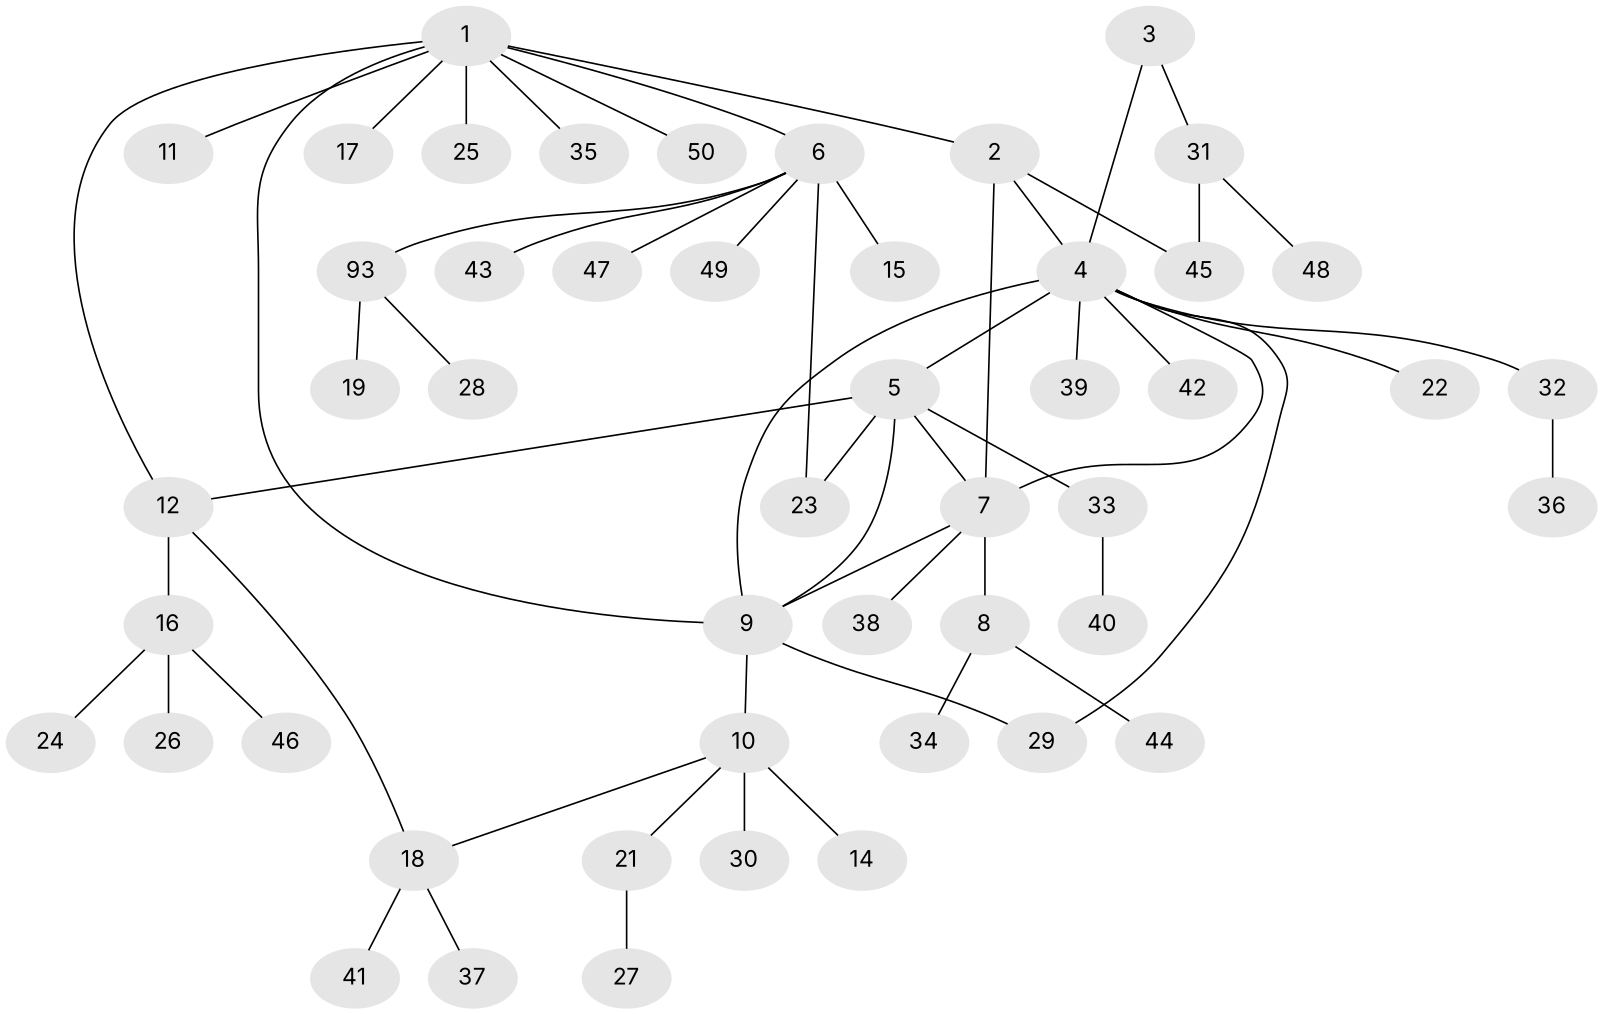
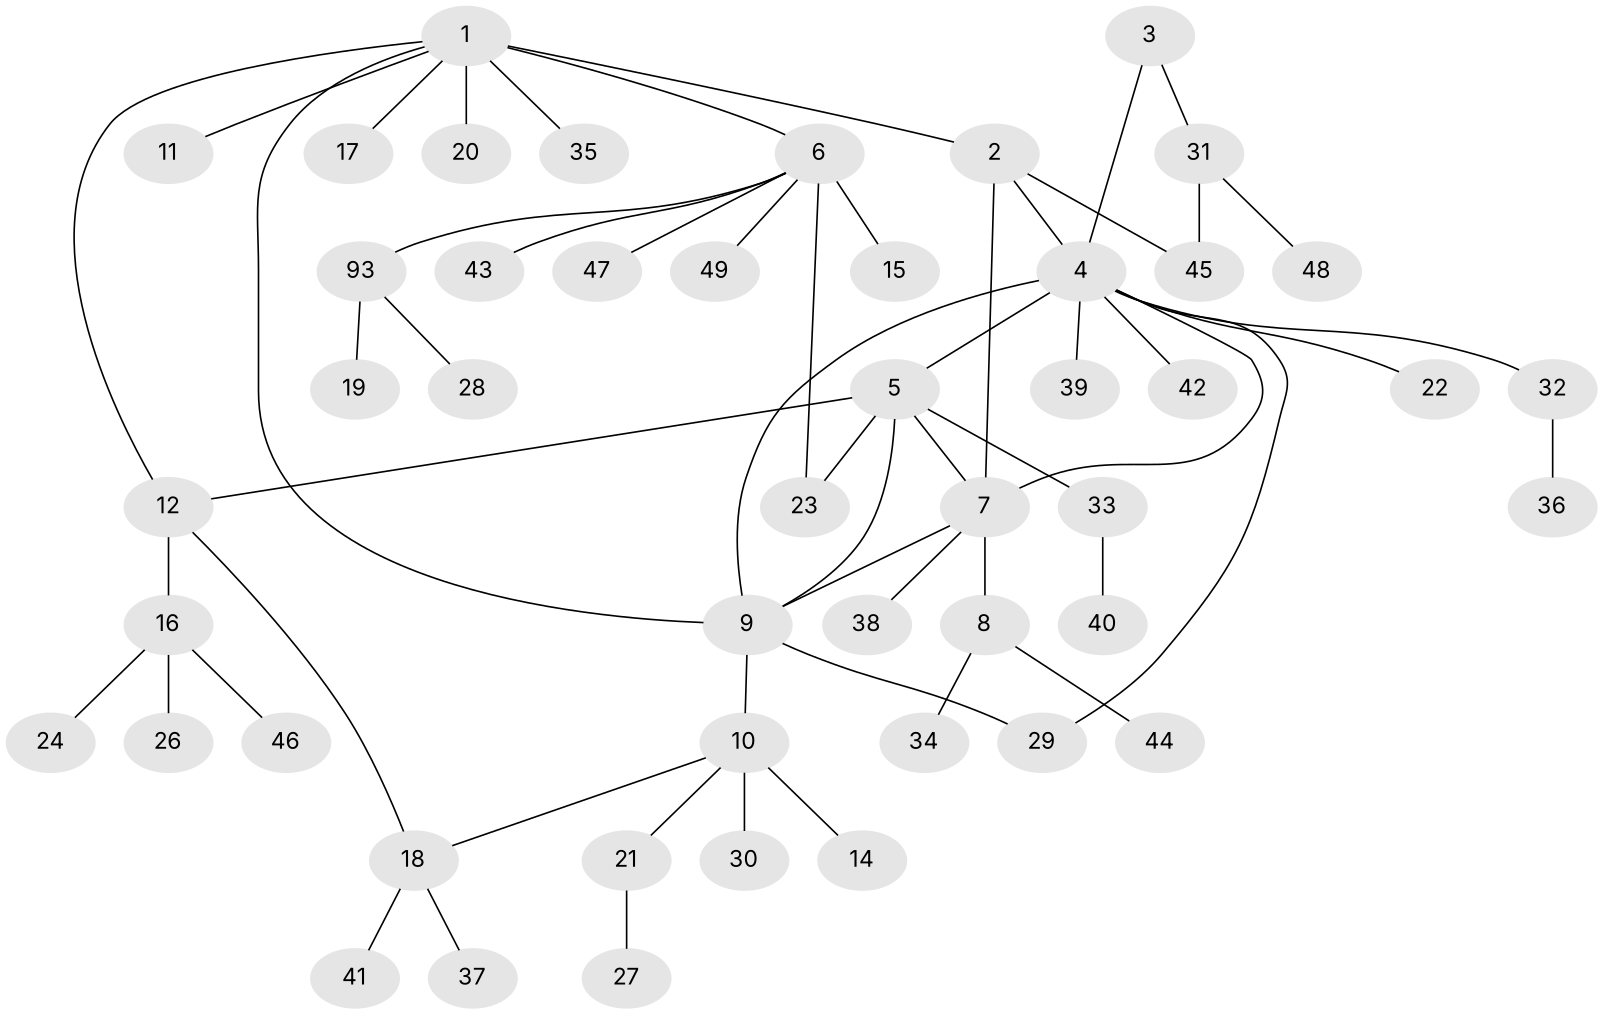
node "25": label "25" -> "20"
node "50": removed
